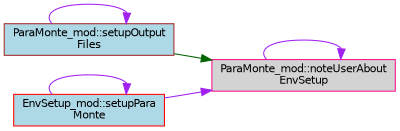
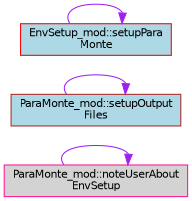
edge "ParaMonte_mod::setupOutput Files" -> "ParaMonte_mod::noteUserAbout EnvSetup": removed
edge "EnvSetup_mod::setupPara Monte" -> "ParaMonte_mod::noteUserAbout EnvSetup": removed
